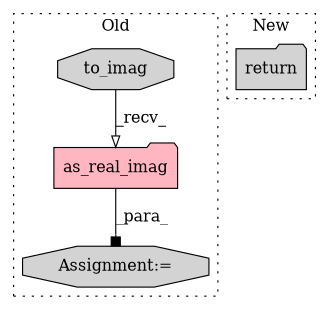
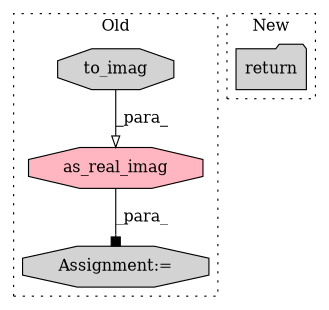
edge "to_imag" -> "as_real_imag": label "_recv_" -> "_para_"
node "as_real_imag": shape folder -> octagon
